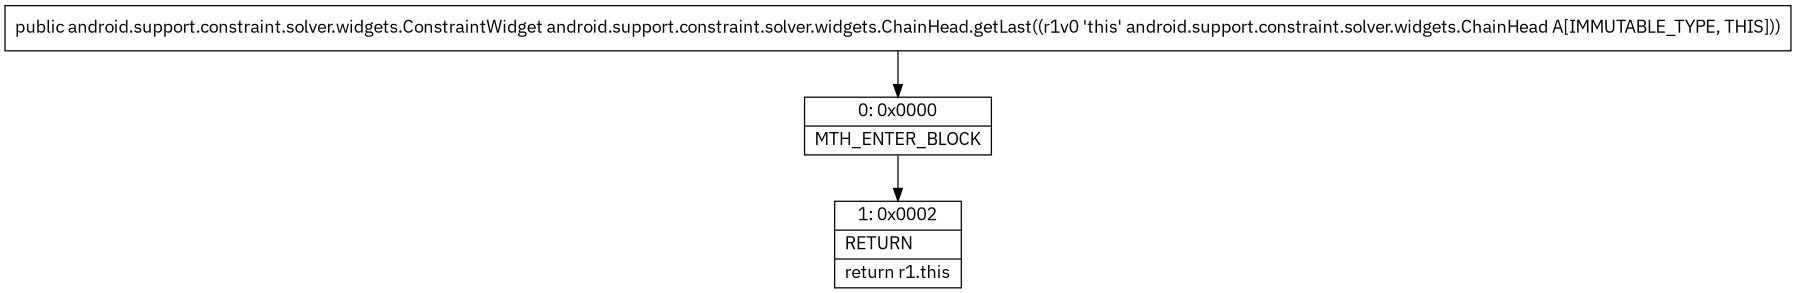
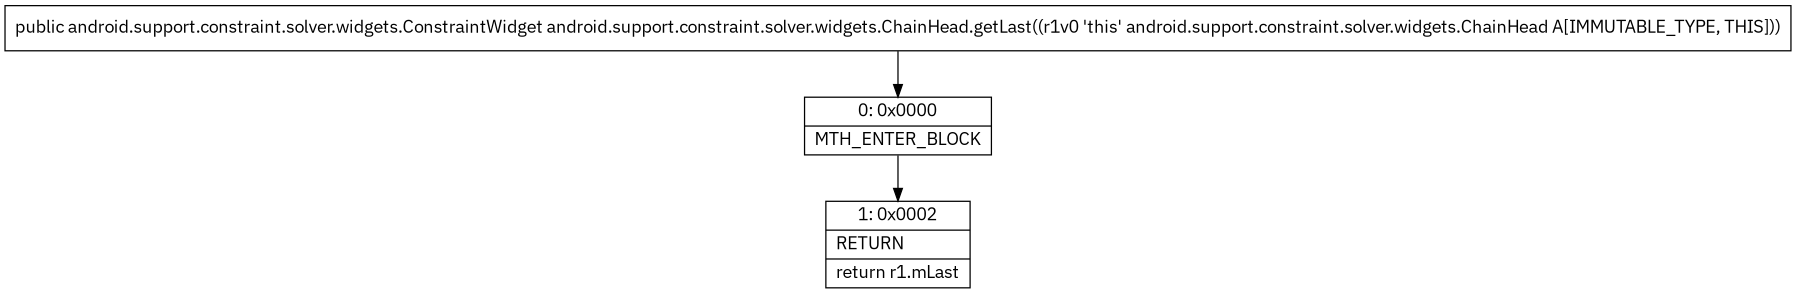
node "1: 0x0002": text "return r1.this" -> "return r1.mLast"
